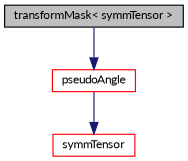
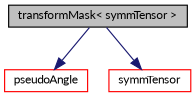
edge "pseudoAngle" -> "symmTensor": now "transformMask< symmTensor >" -> "symmTensor"
